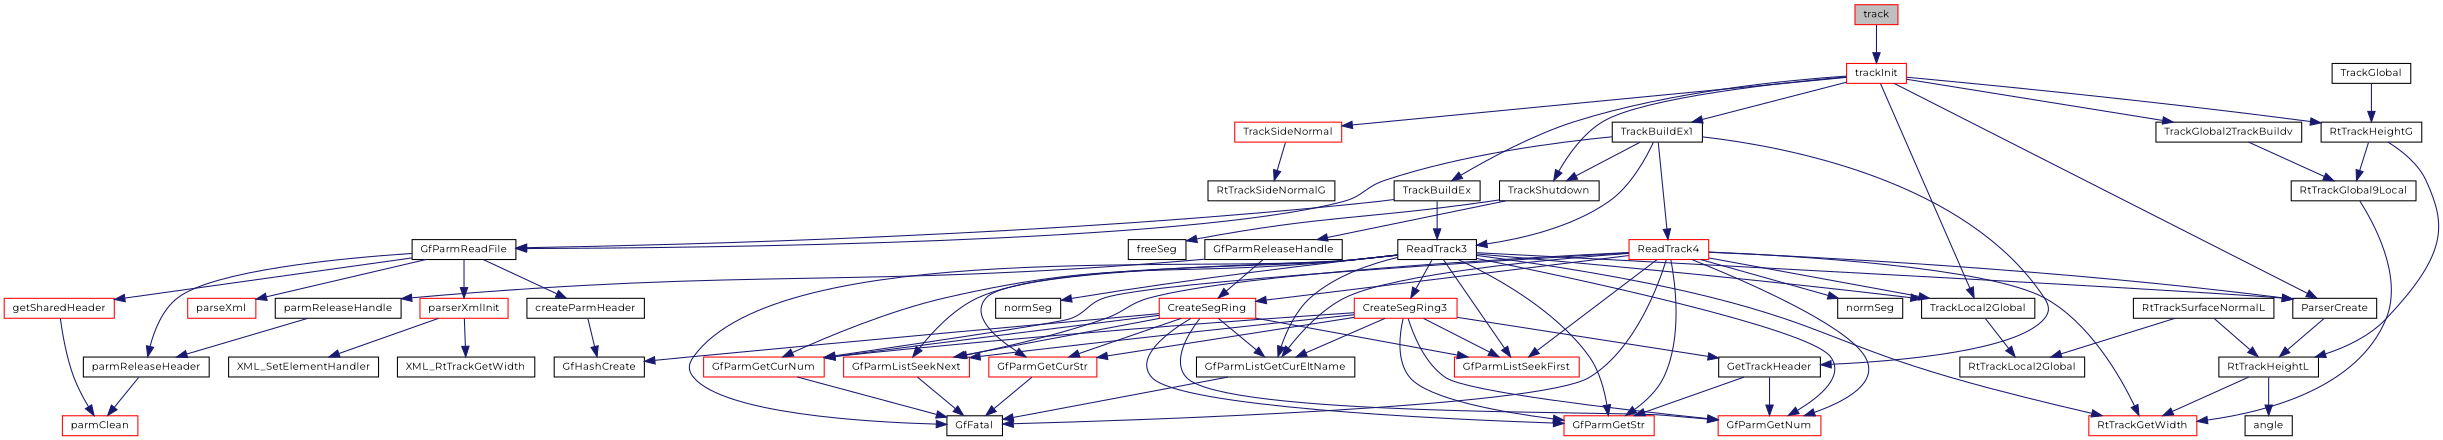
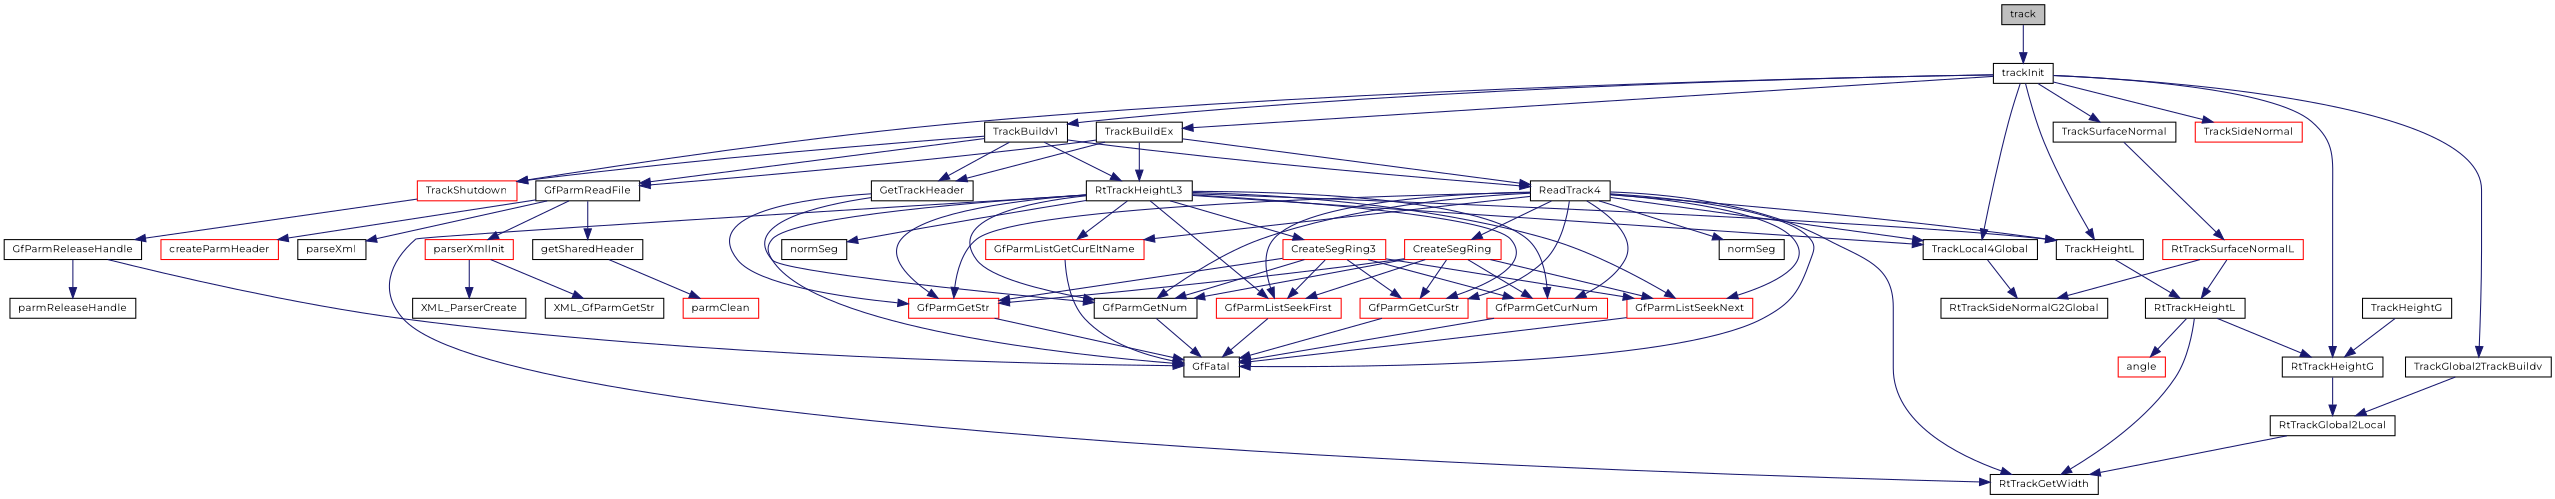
node "track": color red -> black
node "trackInit": color red -> black
node "TrackGlobal": label "TrackGlobal" -> "TrackHeightG"
node "TrackBuildEx1": label "TrackBuildEx1" -> "TrackBuildv1"
node "TrackSurfaceNormal": added
edge "TrackBuildEx" -> "ReadTrack4": added
node "RtTrackSideNormalG": removed
node "TrackShutdown": color black -> red
node "RtTrackGlobal9Local": label "RtTrackGlobal9Local" -> "RtTrackGlobal2Local"
node "freeSeg": removed
node "ReadTrack3": label "ReadTrack3" -> "RtTrackHeightL3"
node "ReadTrack4": color red -> black
edge "ReadTrack4" -> "GfParmGetCurStr": added
edge "RtTrackHeightG" -> "RtTrackHeightL": reversed
edge "GfParmReleaseHandle" -> "CreateSegRing": now "GfParmReleaseHandle" -> "GfFatal"
node "getSharedHeader": color red -> black
node "parseXml": color red -> black
node "createParmHeader": color black -> red
node "TrackLocal2Global": label "TrackLocal2Global" -> "TrackLocal4Global"
node "RtTrackSurfaceNormalL": color black -> red
node "ParserCreate": label "ParserCreate" -> "TrackHeightL"
edge "GfParmGetNum" -> "GfFatal": added
edge "GfParmListSeekFirst" -> "GfFatal": added
edge "CreateSegRing3" -> "GetTrackHeader": now "TrackBuildEx" -> "GetTrackHeader"
edge "GfParmGetStr" -> "GfFatal": added
edge "CreateSegRing3" -> "GfParmListGetCurEltName": removed
edge "CreateSegRing" -> "GfParmListGetCurEltName": removed
node "parmReleaseHeader": removed
node "XML_SetElementHandler": label "XML_SetElementHandler" -> "XML_GfParmGetStr"
node "XML_RtTrackGetWidth": label "XML_RtTrackGetWidth" -> "XML_ParserCreate"
node "GfHashCreate": removed
node "GfParmListGetCurEltName": color black -> red
node "RtTrackLocal2Global": label "RtTrackLocal2Global" -> "RtTrackSideNormalG2Global"
node "GfParmGetNum": color red -> black
node "RtTrackGetWidth": color red -> black
node "angle": color black -> red
